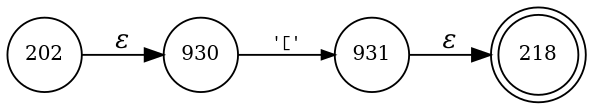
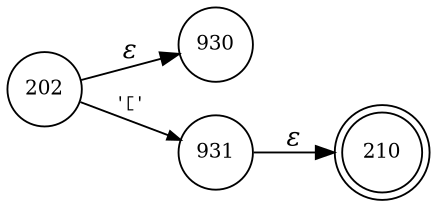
edge "930" -> "931": now "202" -> "931"
node "218": label "218" -> "210"
